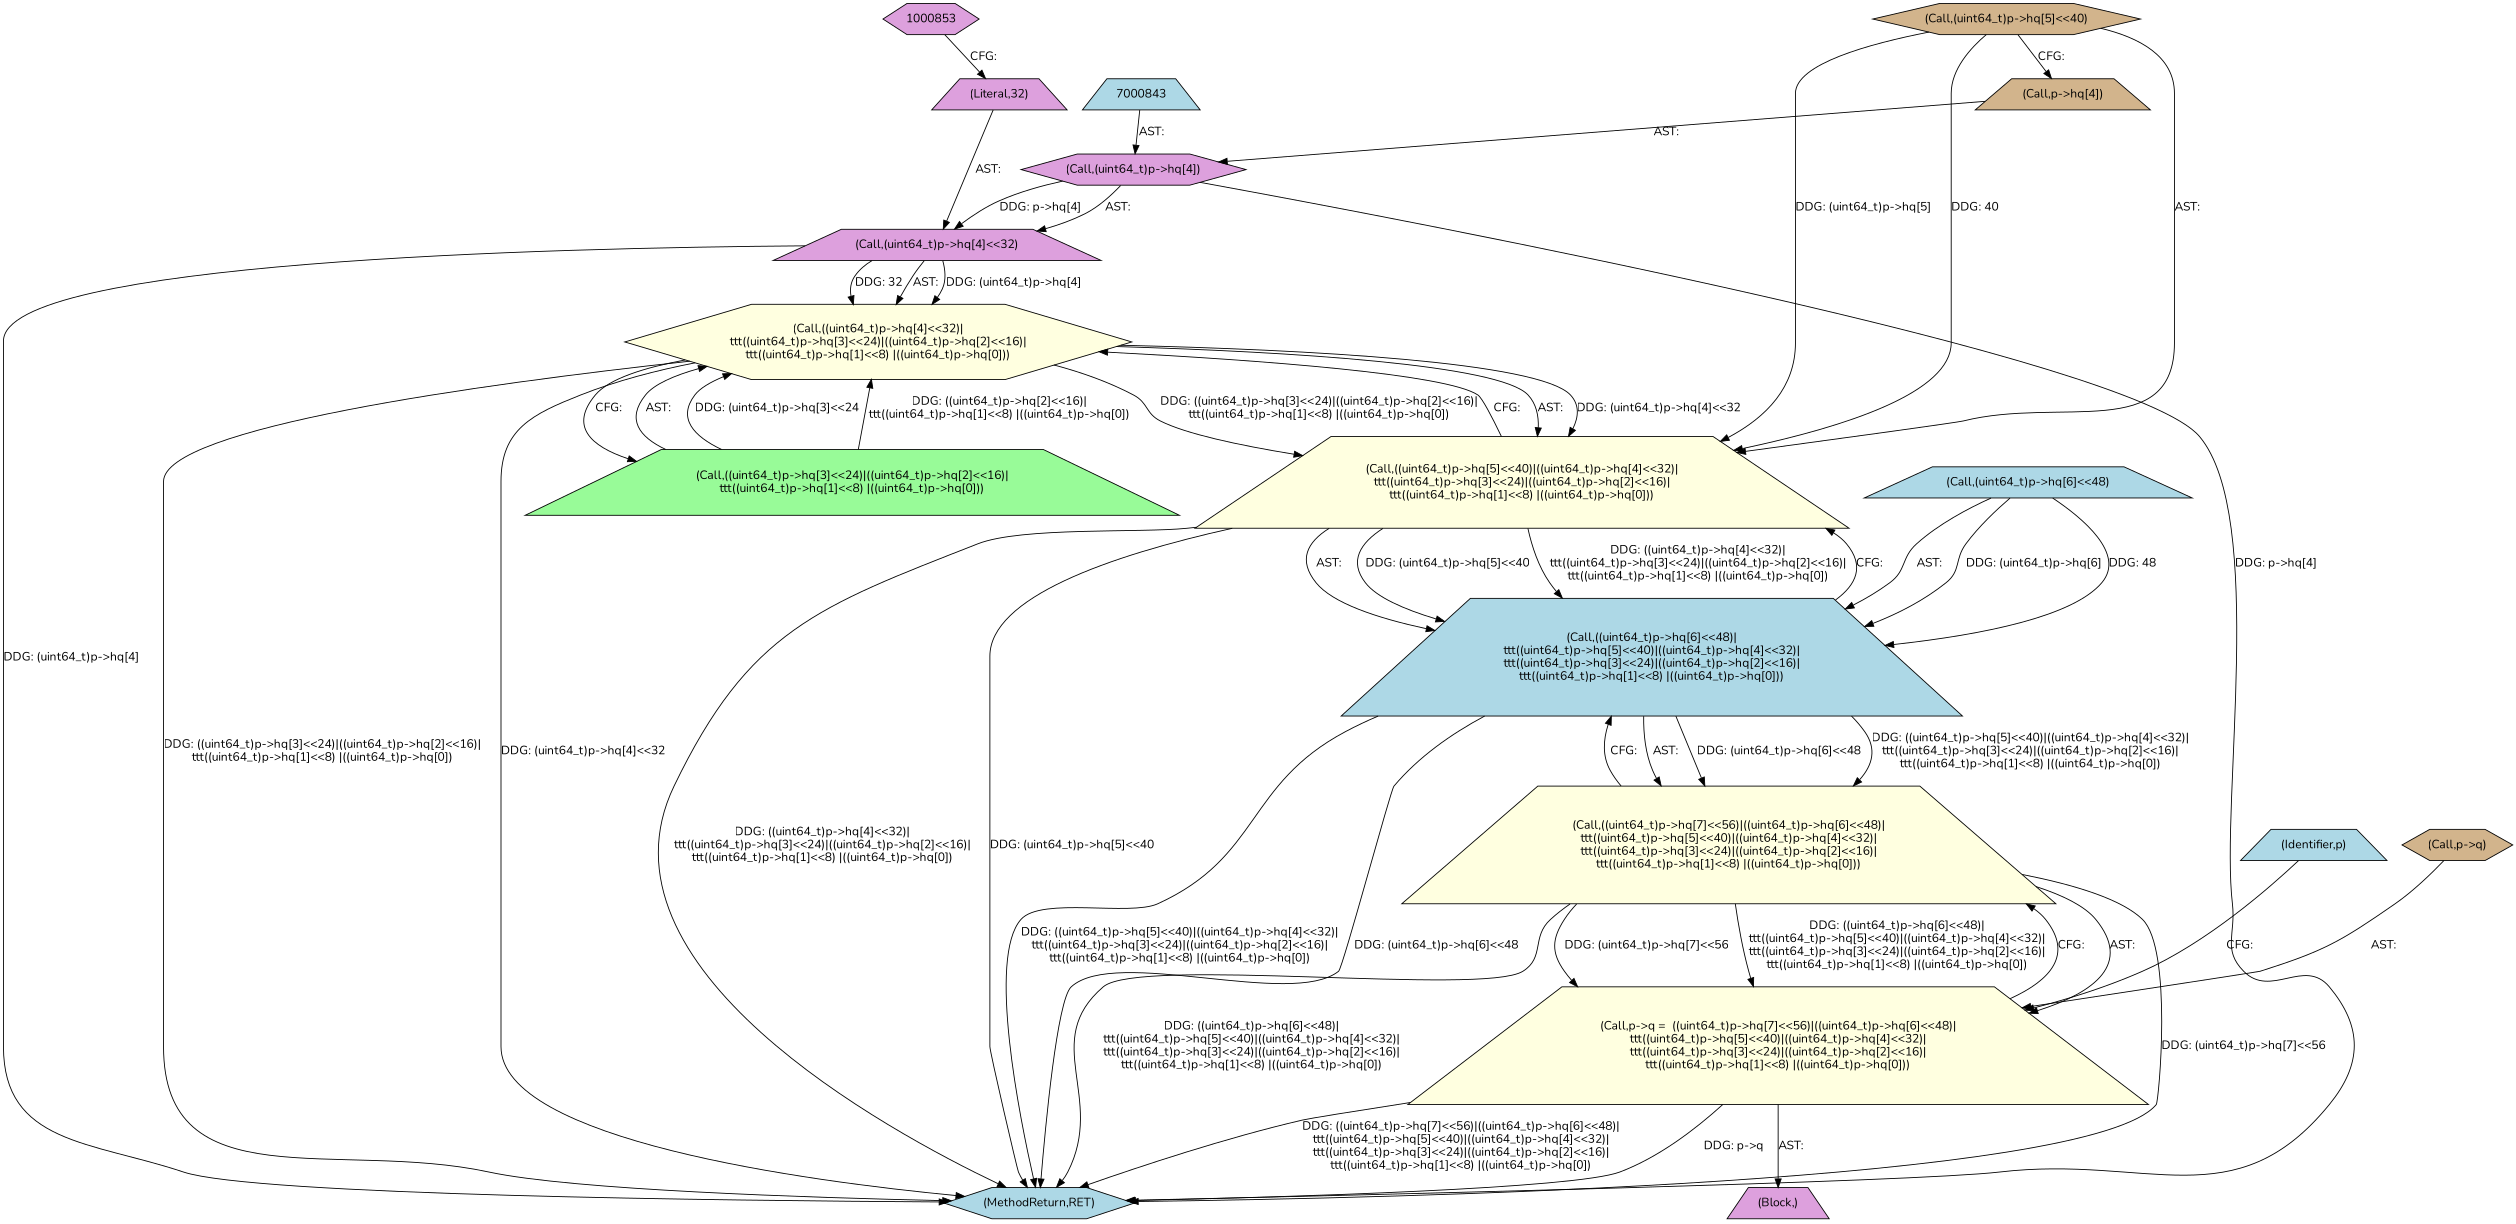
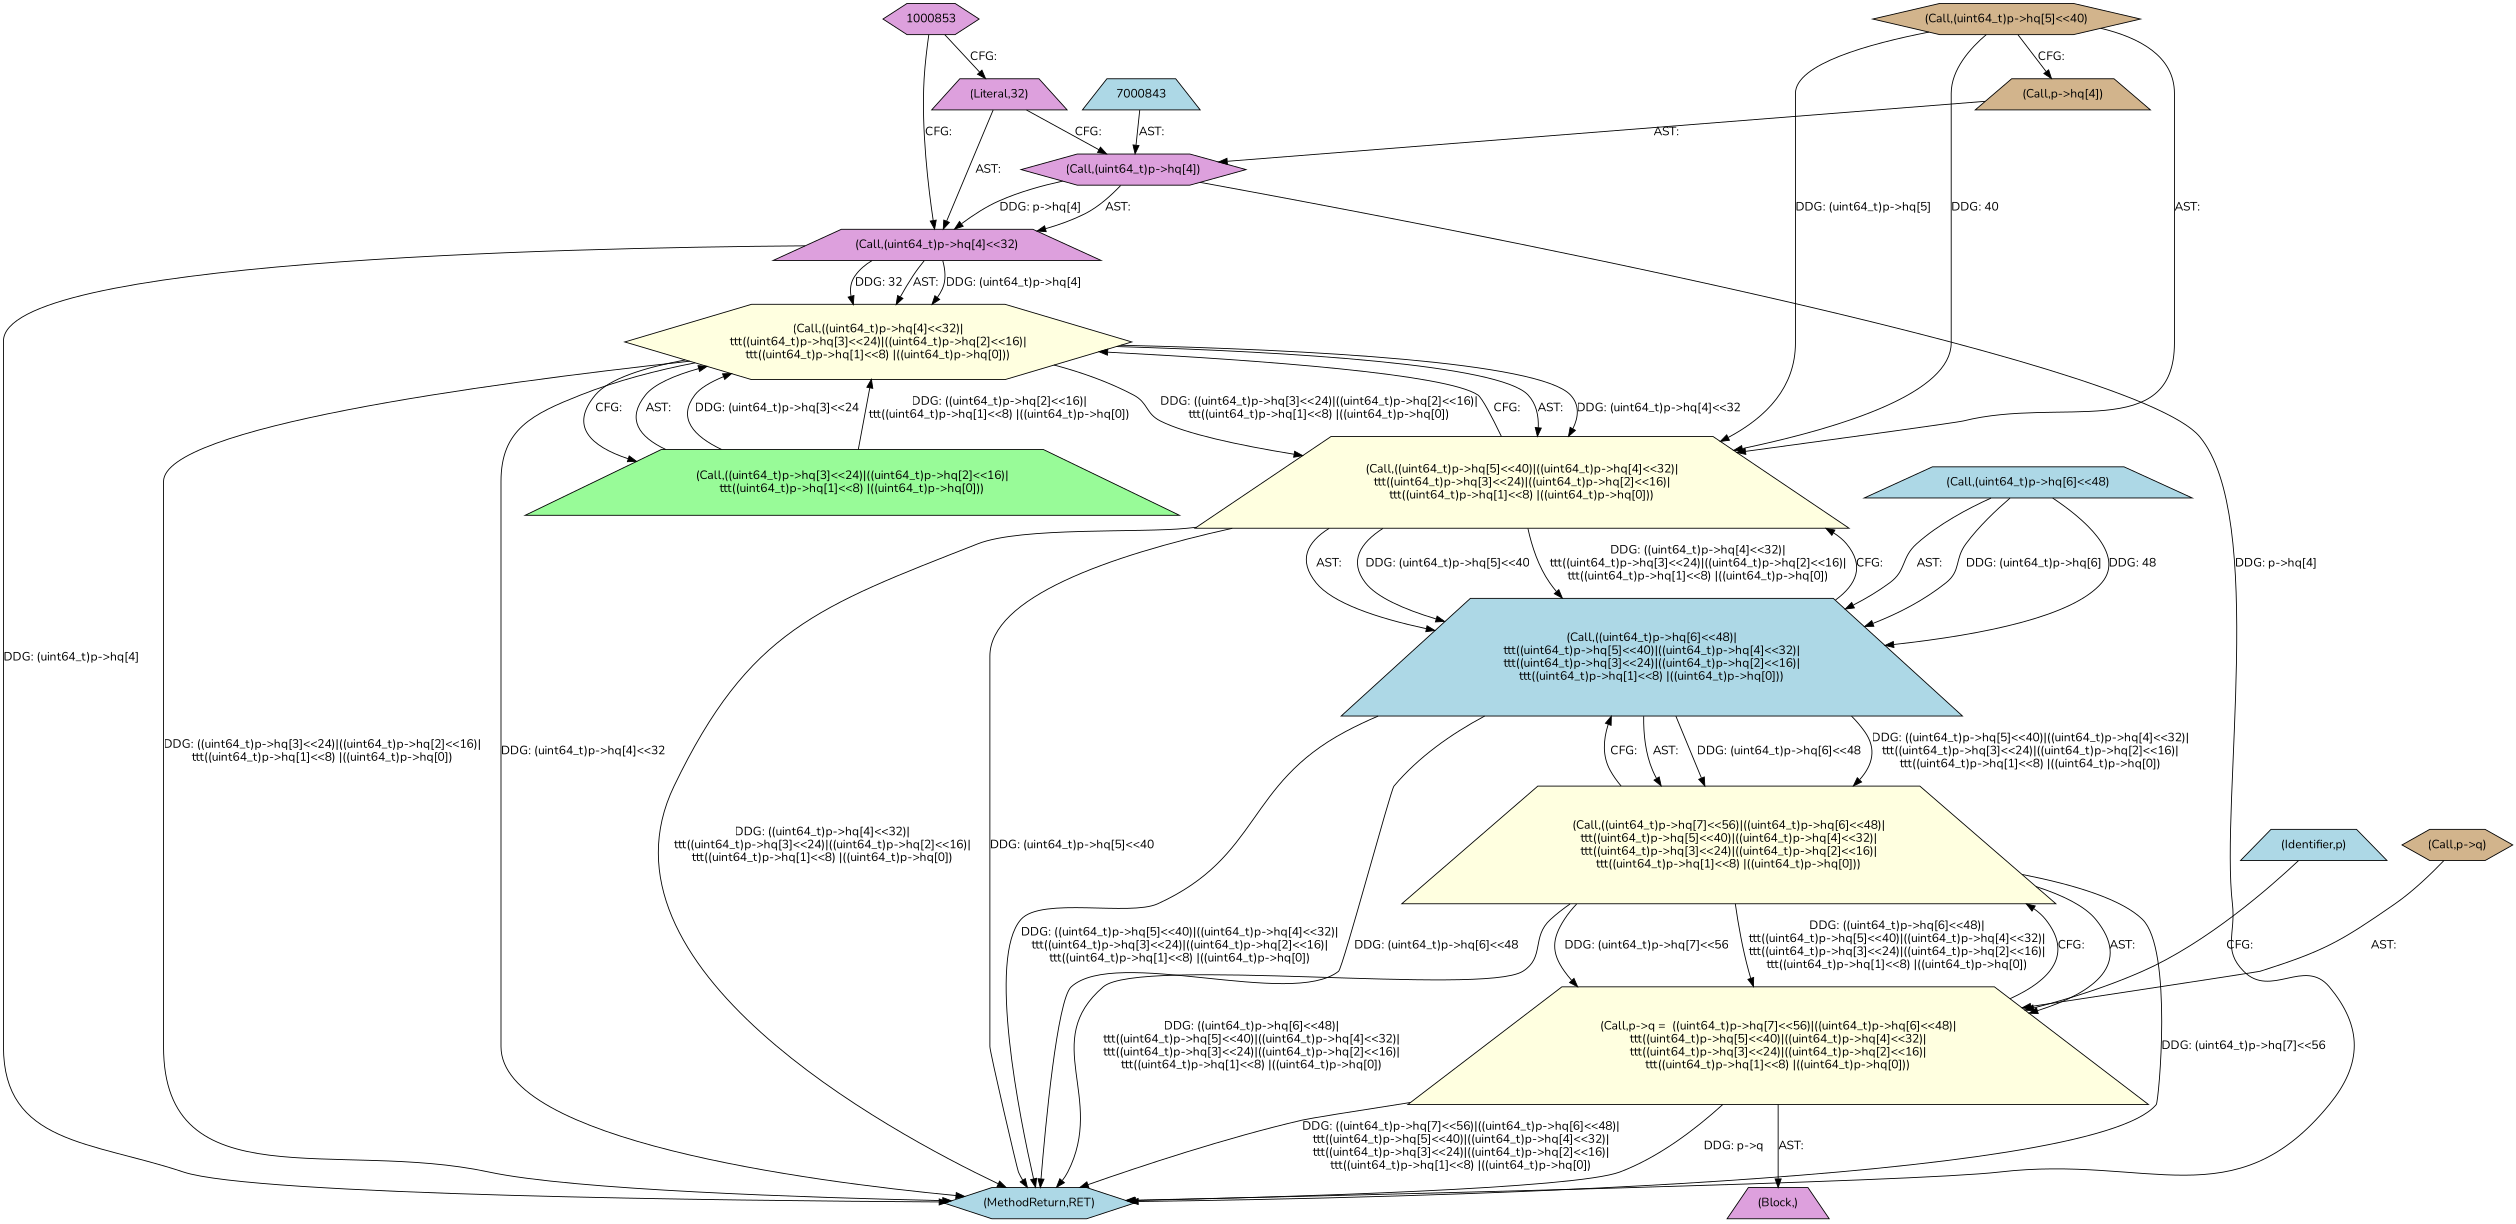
edge "1000853" -> "(Call,(uint64_t)p->hq[4]<<32)": added, label "CFG:"
edge "(Literal,32)" -> "(Call,(uint64_t)p->hq[4])": added, label "CFG:"
